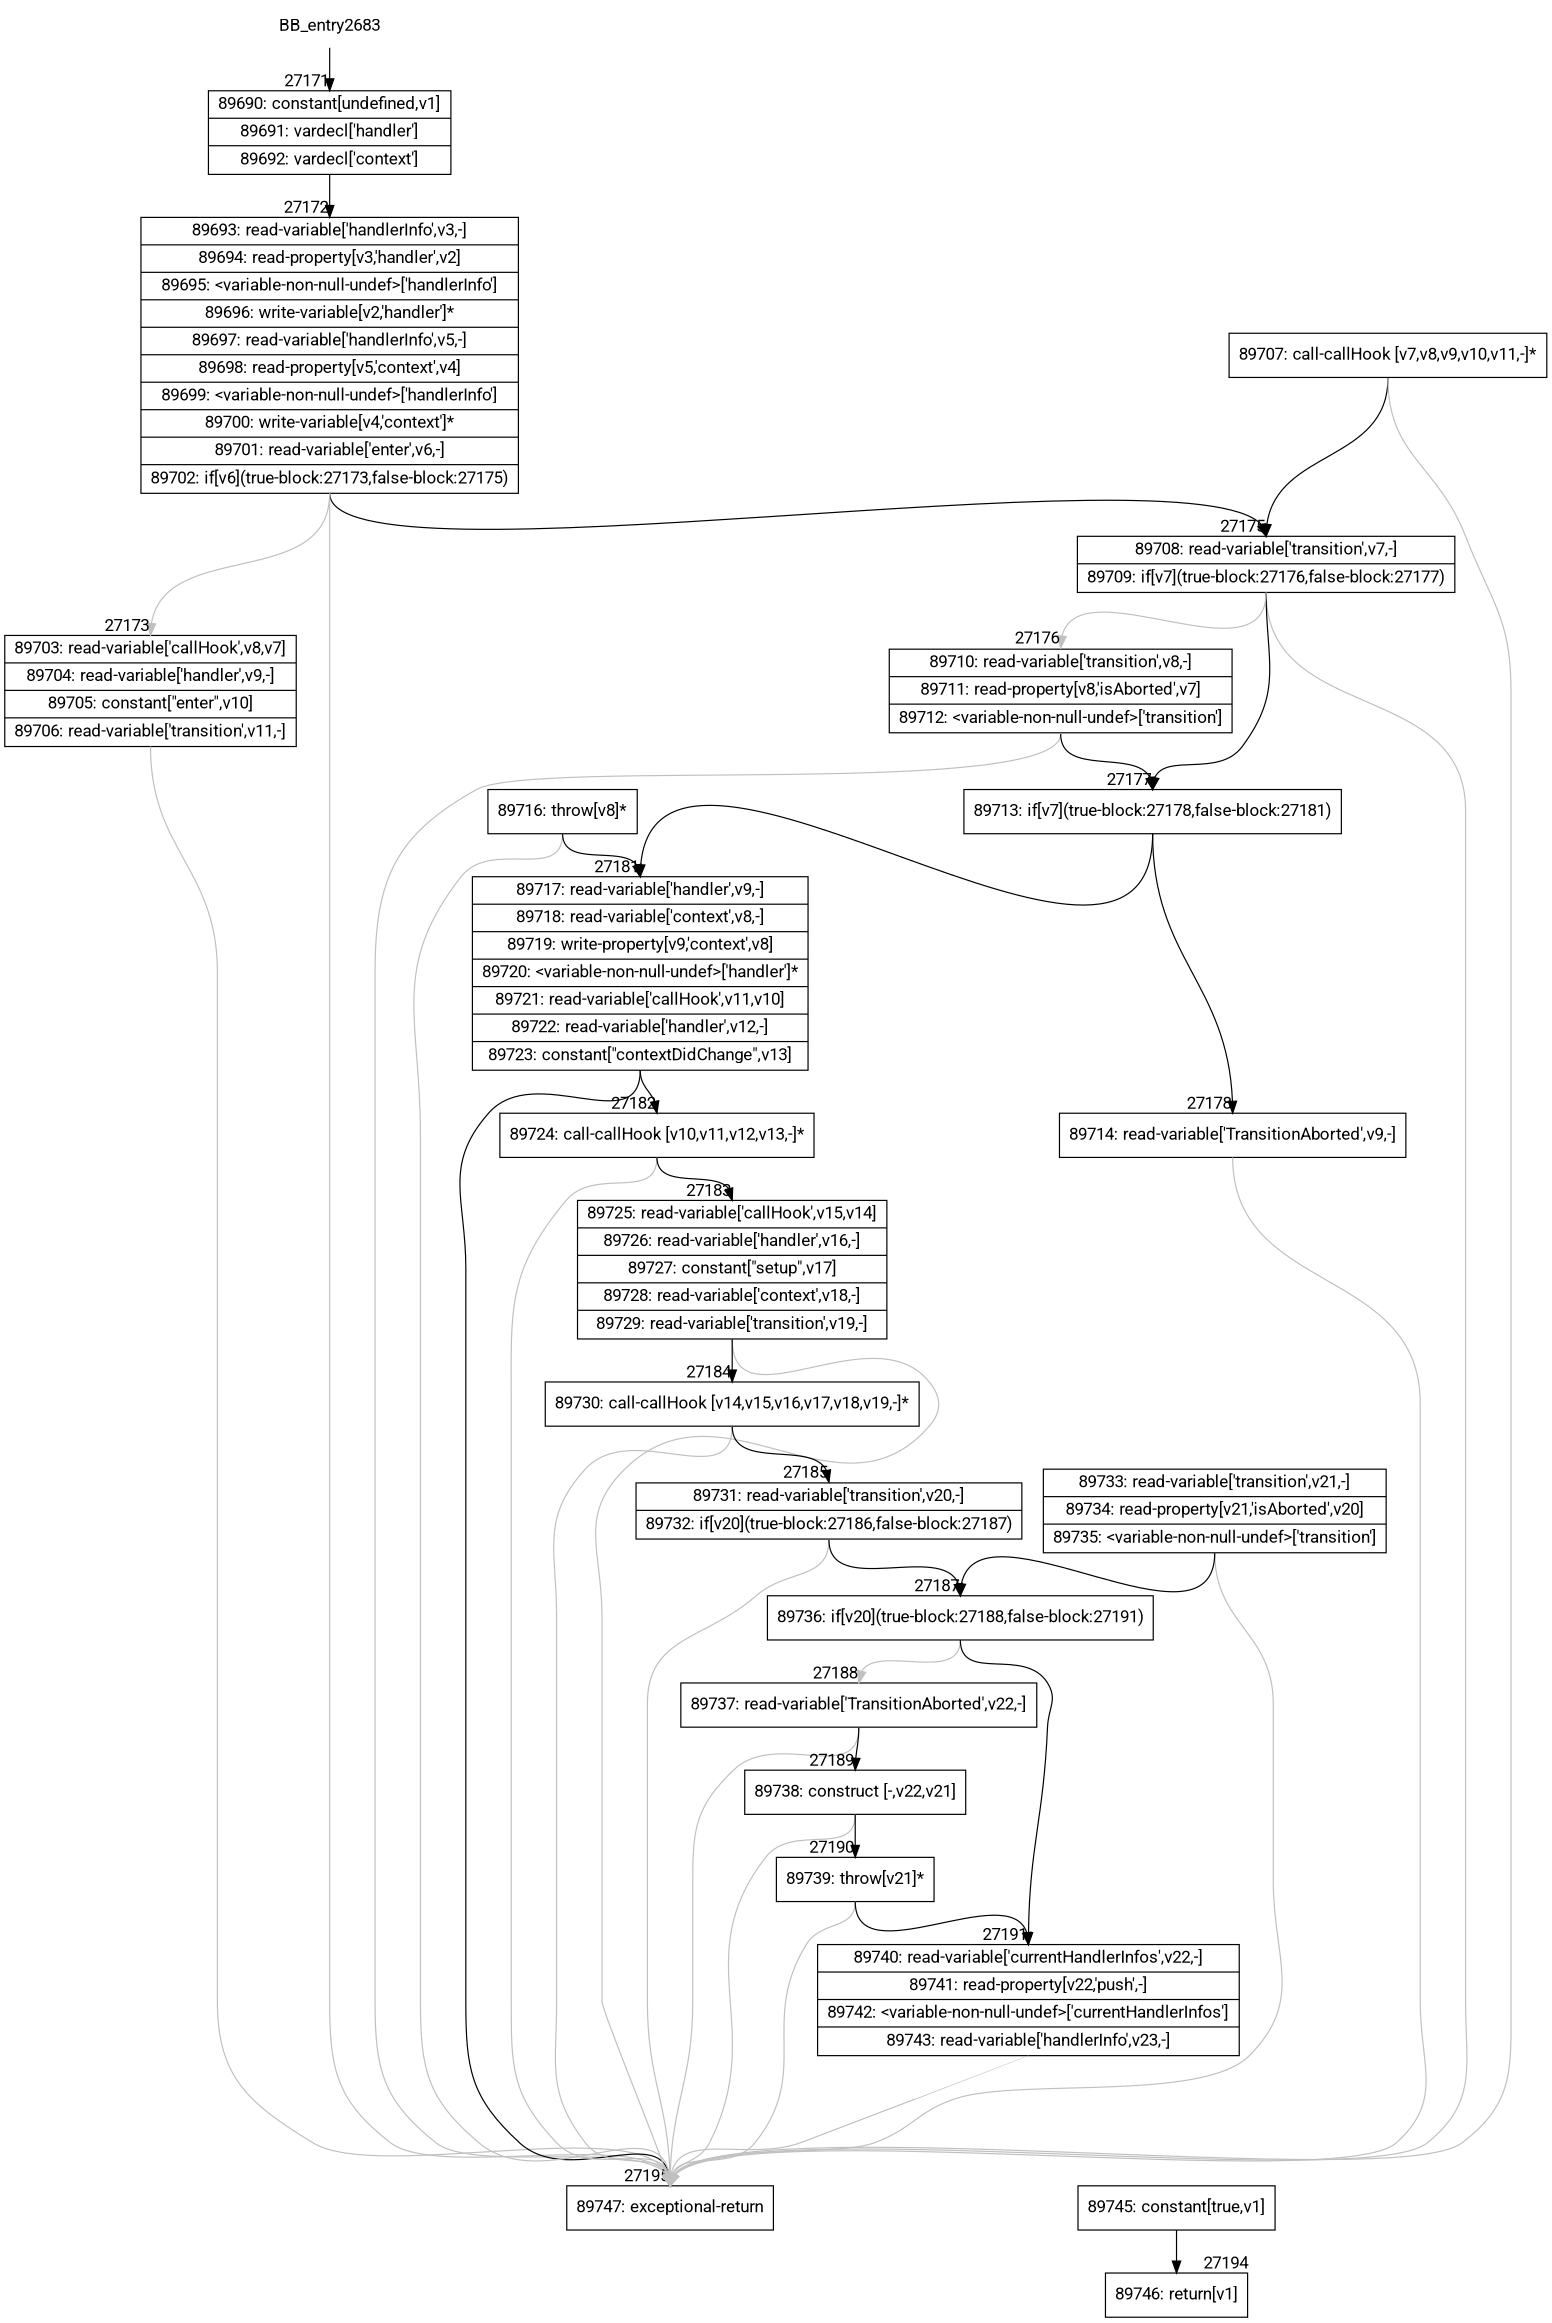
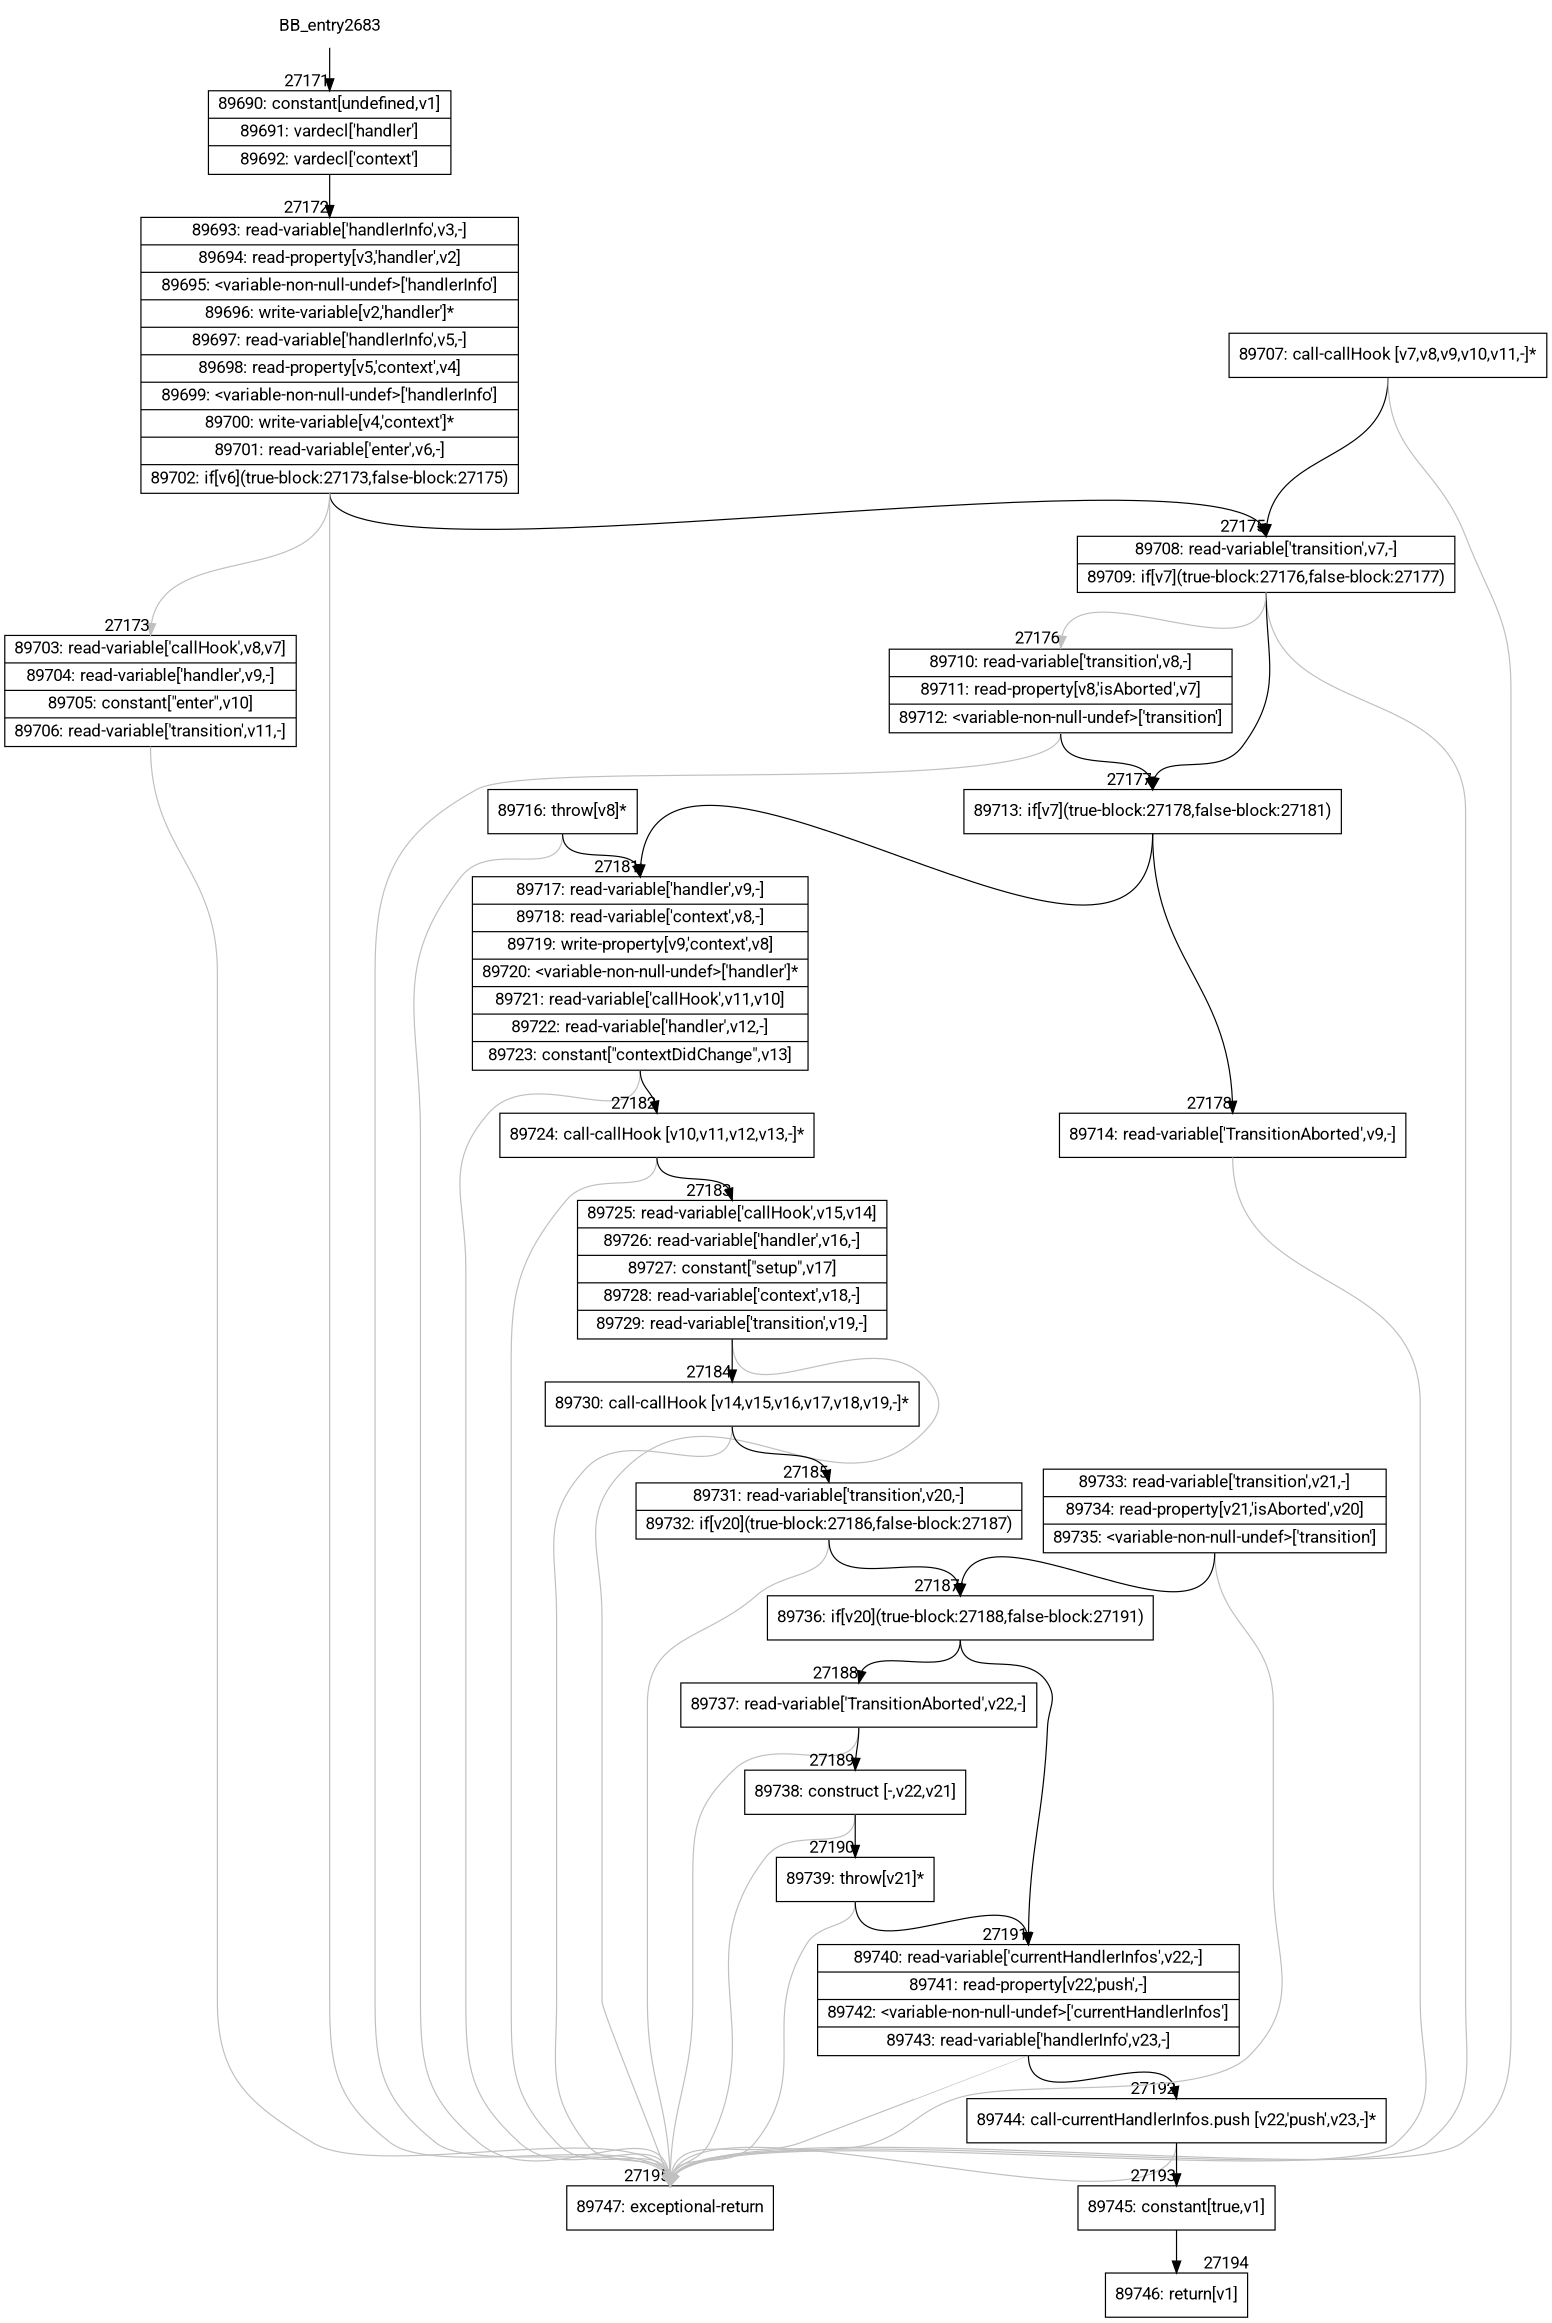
edge "89717: read-variable['handler',v9,-]" -> "89747: exceptional-return": color black -> gray
edge "89736: if[v20](true-block:27188,false-block:27191)" -> "89737: read-variable['TransitionAborted',v22,-]": color gray -> black
node "89744: call-currentHandlerInfos.push [v22,'push',v23,-]*": added
